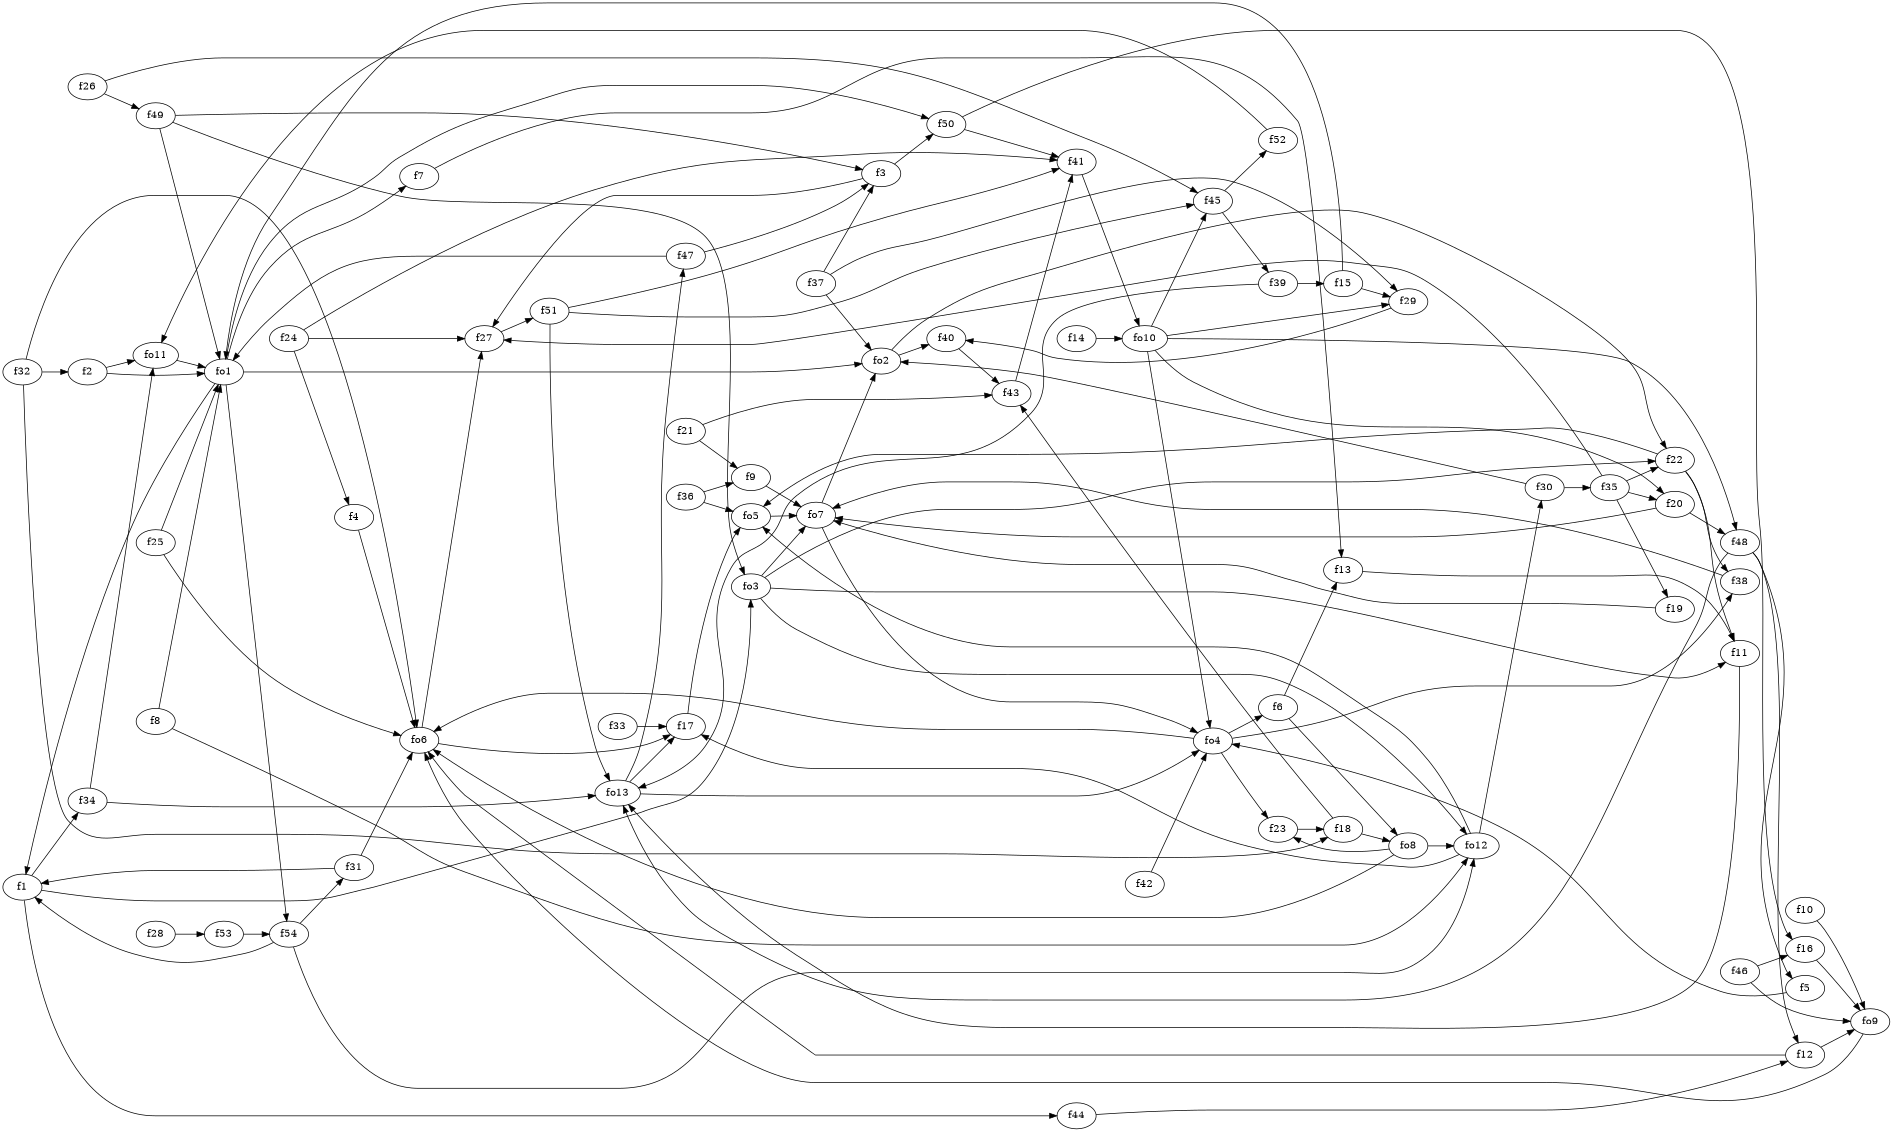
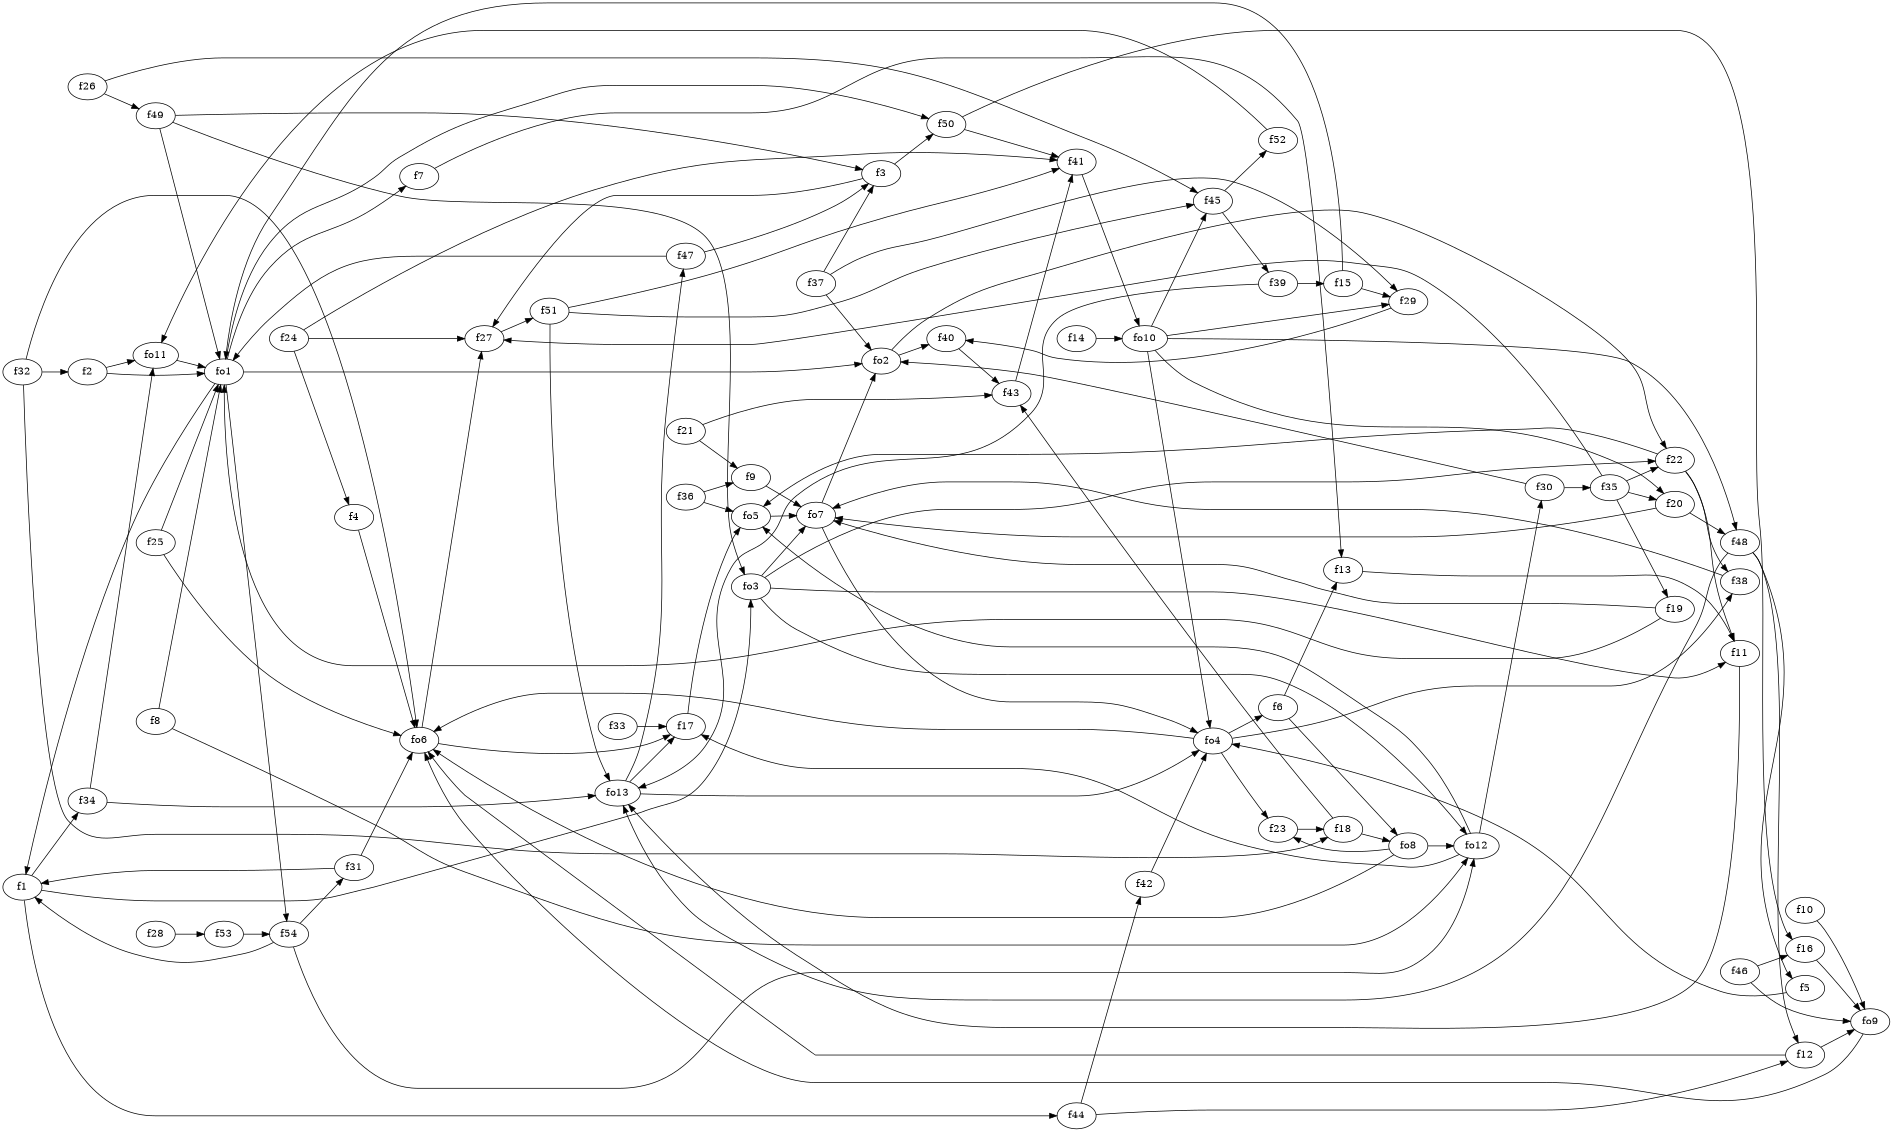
edge "f19" -> "fo1": added
edge "f44" -> "f42": added
